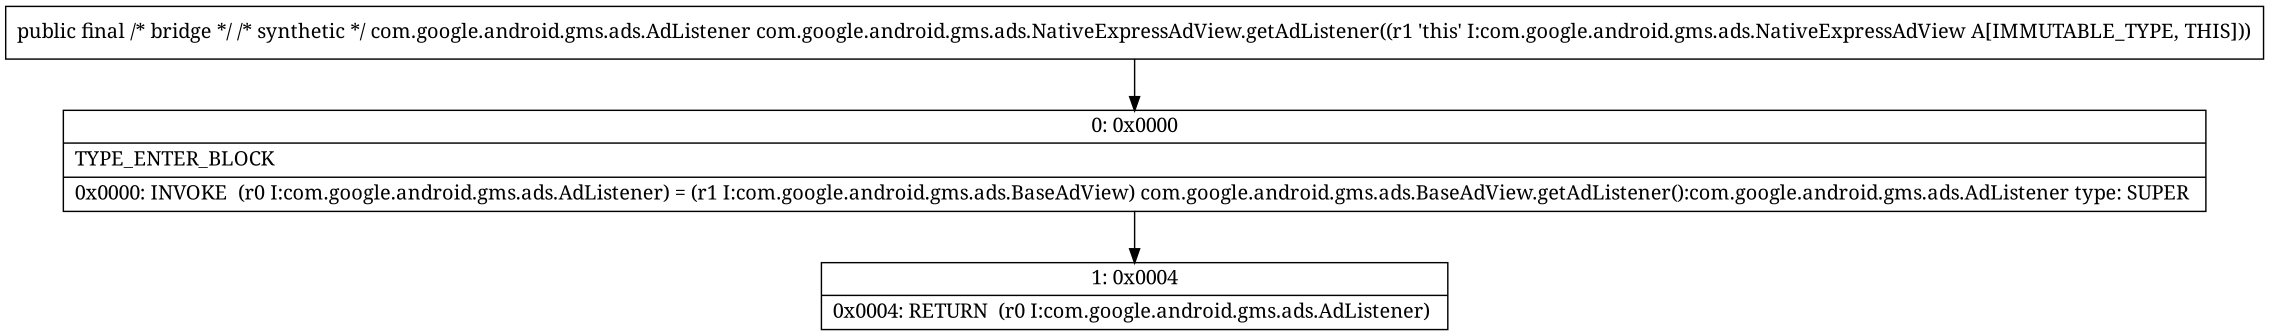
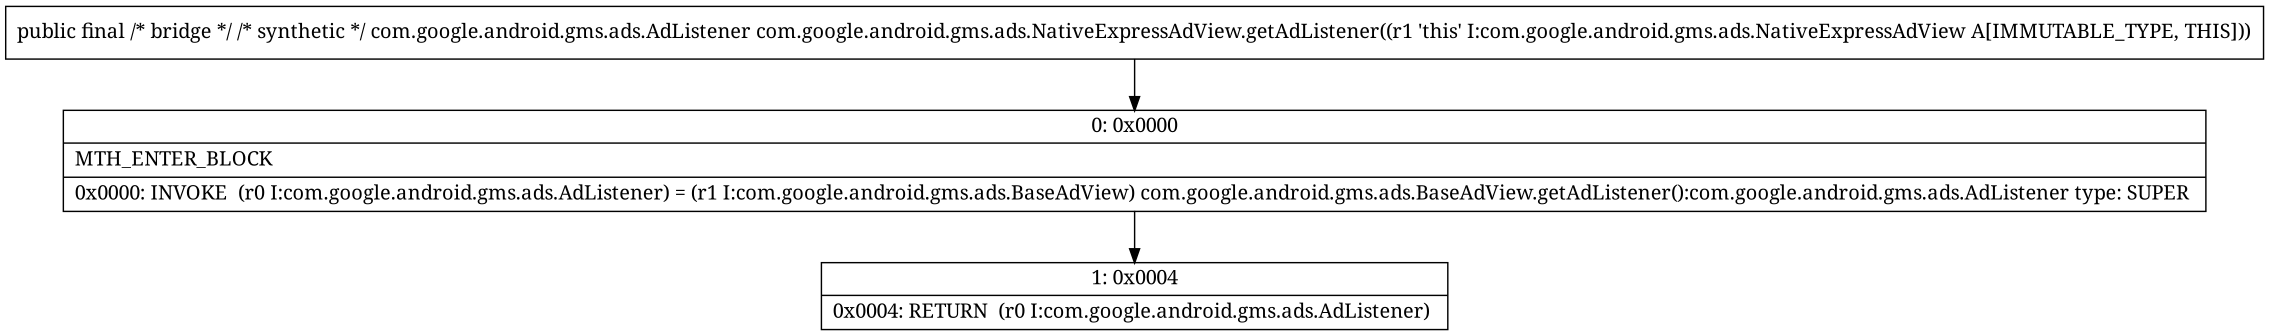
node "0: 0x0000": text "TYPE_ENTER_BLOCK" -> "MTH_ENTER_BLOCK"
